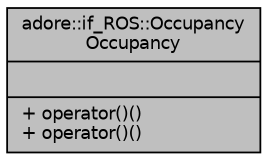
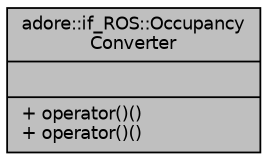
node "adore::if_ROS::Occupancy": text "Occupancy" -> "Converter"
